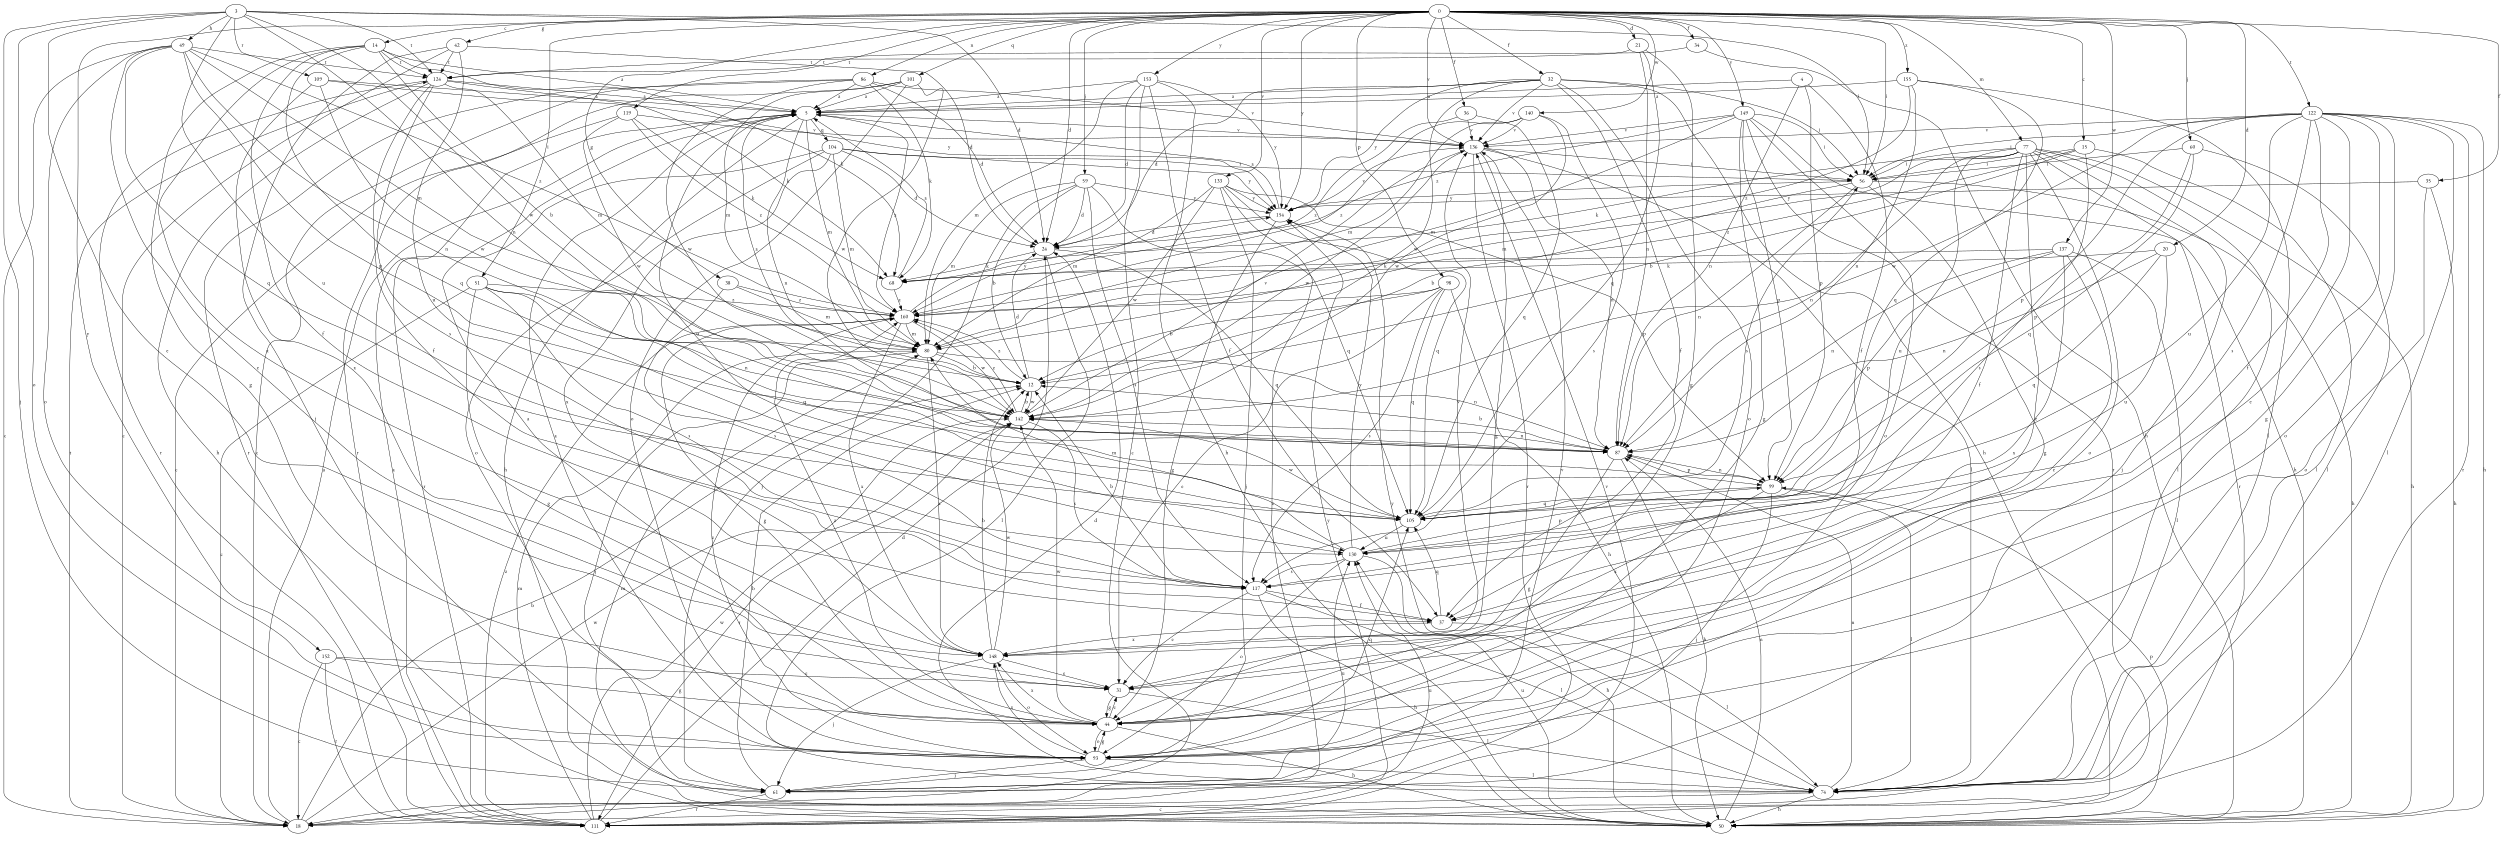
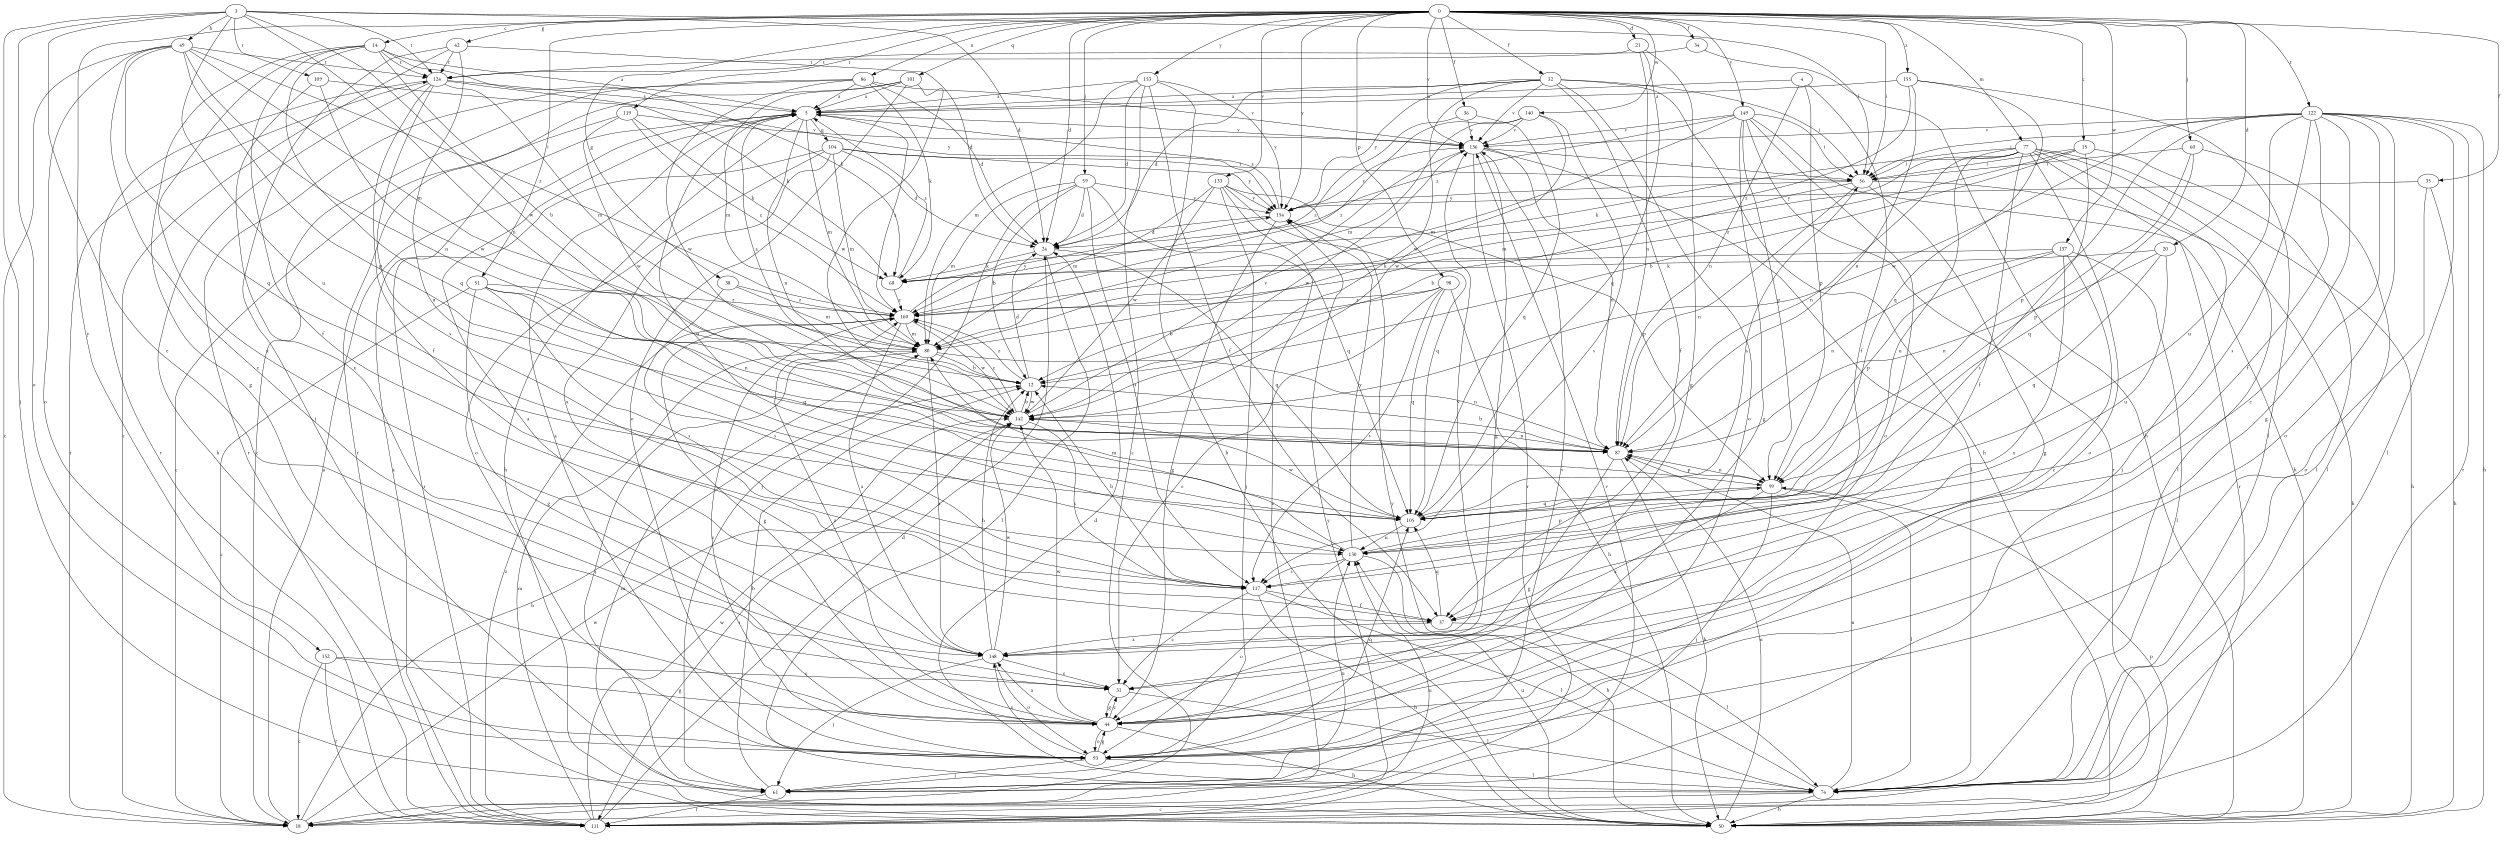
edge "109" -> "5": removed, label "a"
edge "77" -> "31": removed, label "e"
